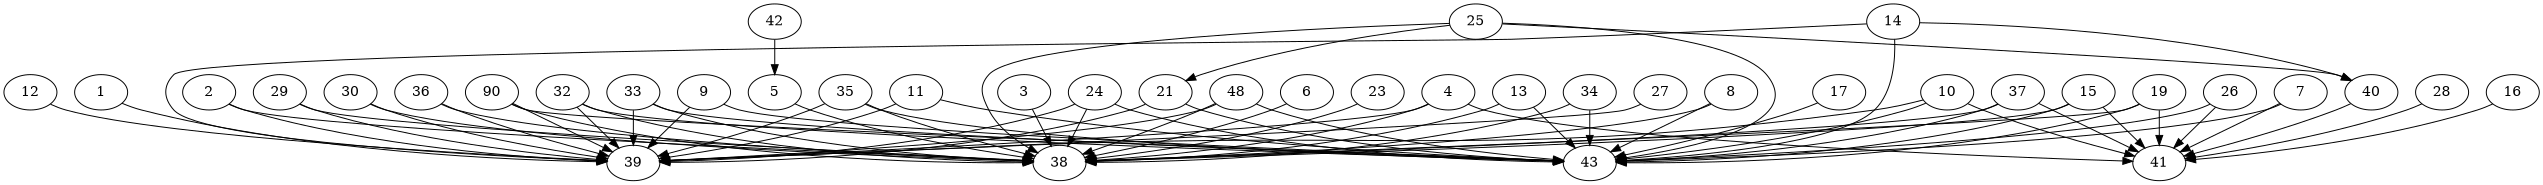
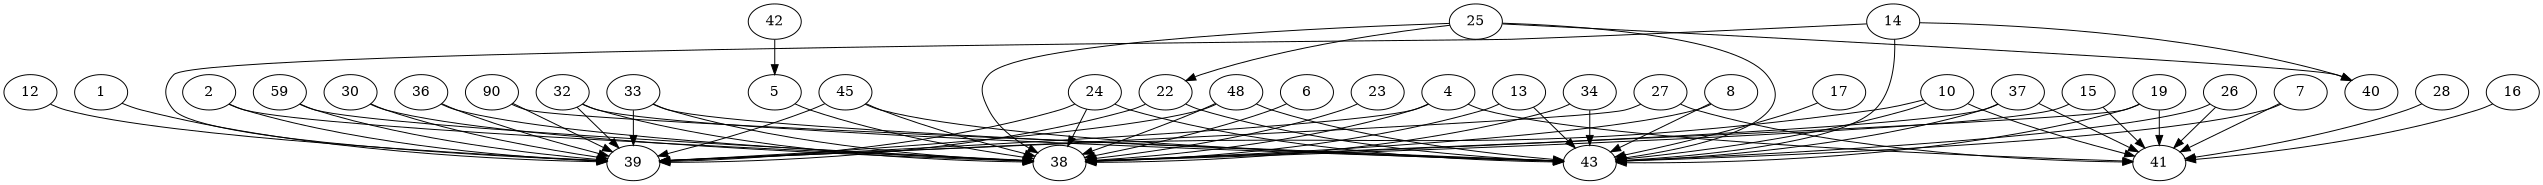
node "29": label "29" -> "59"
node "9": removed
node "35": label "35" -> "45"
node "11": removed
node "3": removed
node "21": label "21" -> "22"
edge "40" -> "41": now "27" -> "41"
edge "15" -> "43": removed
edge "90" -> "38": removed
